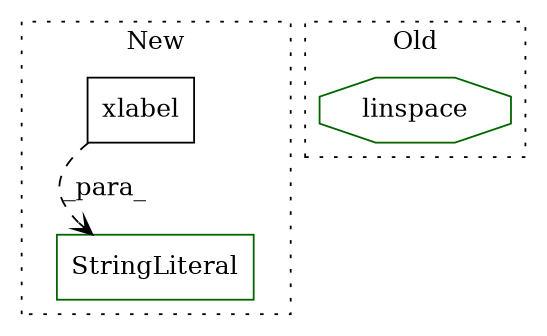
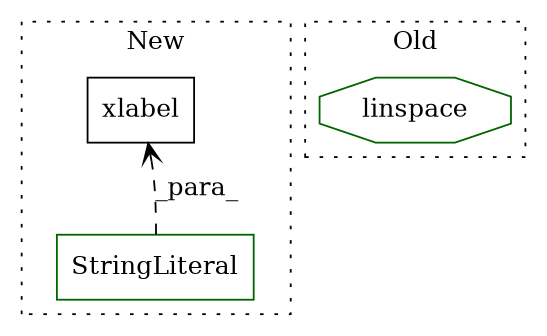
edge "xlabel" -> "StringLiteral": reversed
